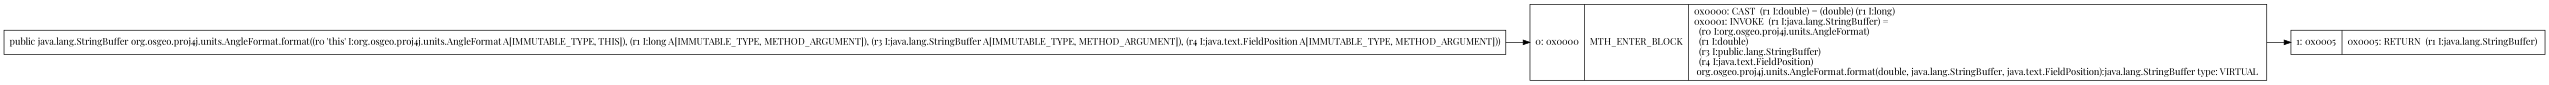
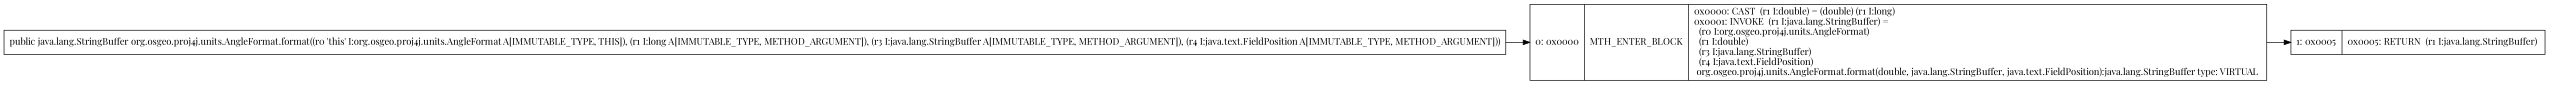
node "0: 0x0000": text "(r3 I:public.lang.StringBuffer)" -> "(r3 I:java.lang.StringBuffer)"
